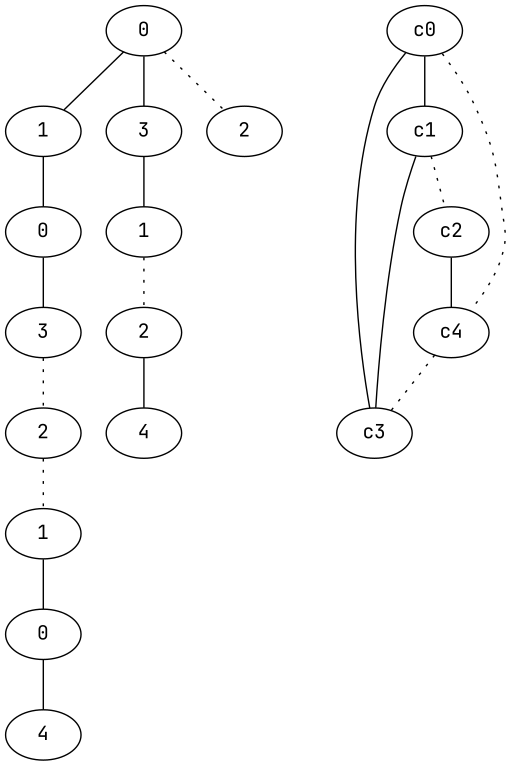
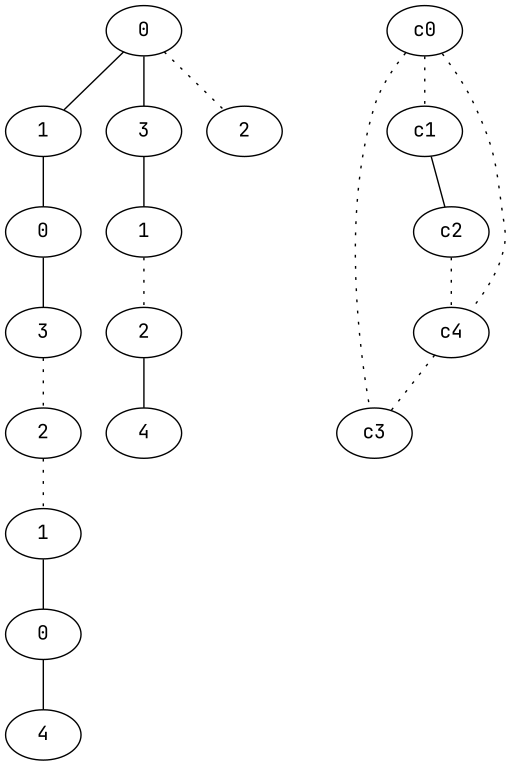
edge "c0" -- "c1": style solid -> dotted
edge "c1" -- "c2": style dotted -> solid
edge "c0" -- "c3": style solid -> dotted
edge "c1" -- "c3": removed
edge "c2" -- "c4": style solid -> dotted
